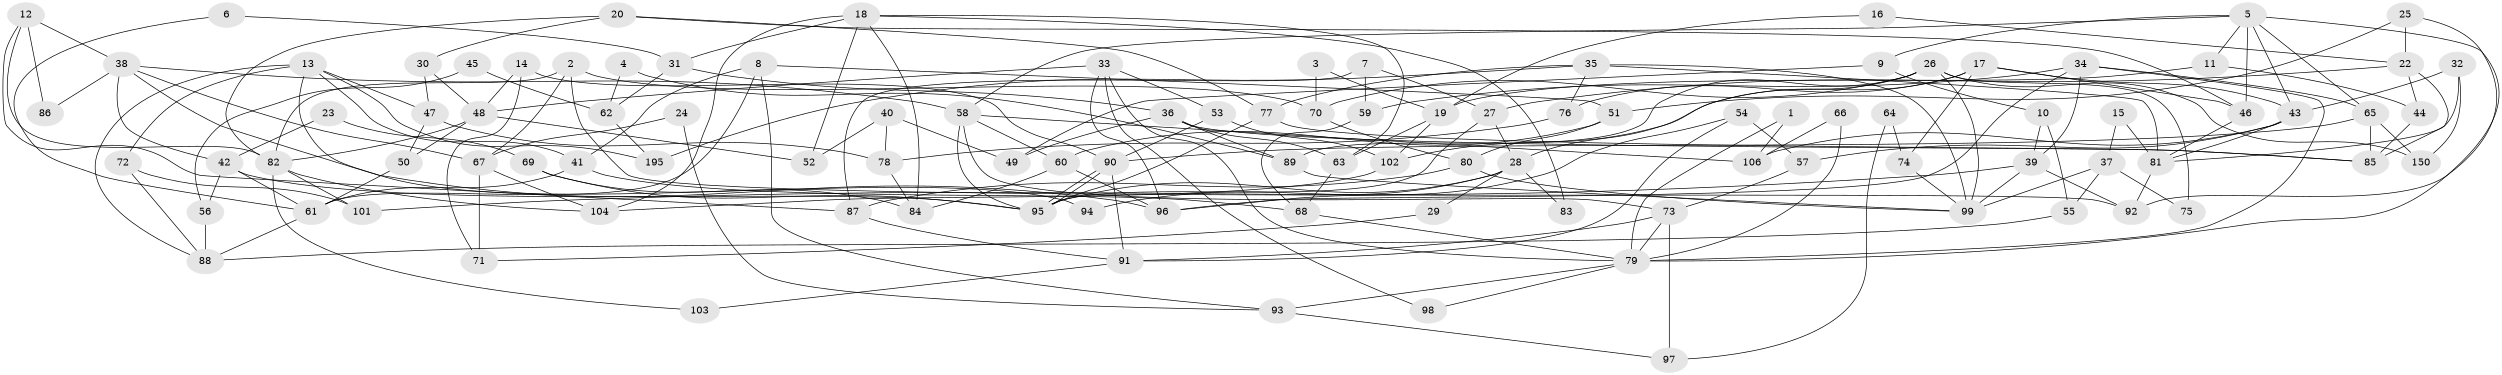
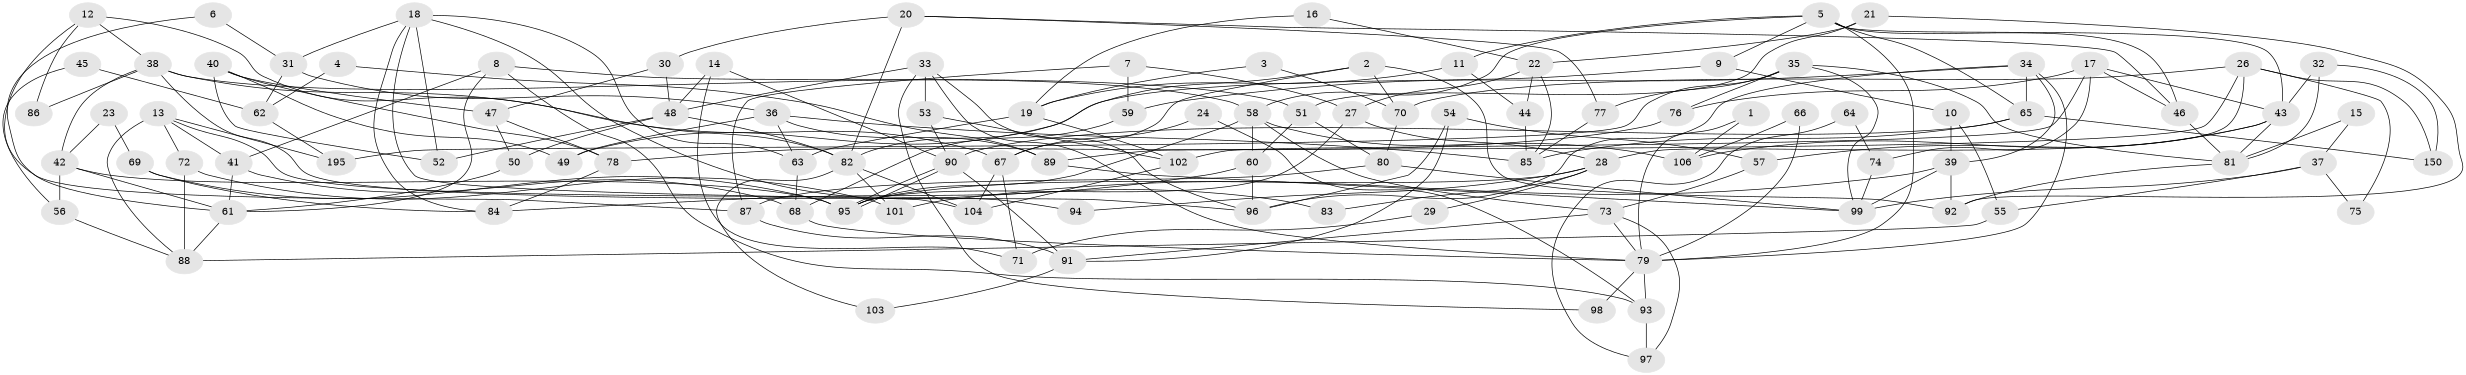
node "25": label "25" -> "21"
edge "13" -- "47": now "40" -- "47"
edge "26" -- "99": removed
edge "77" -- "95": removed
